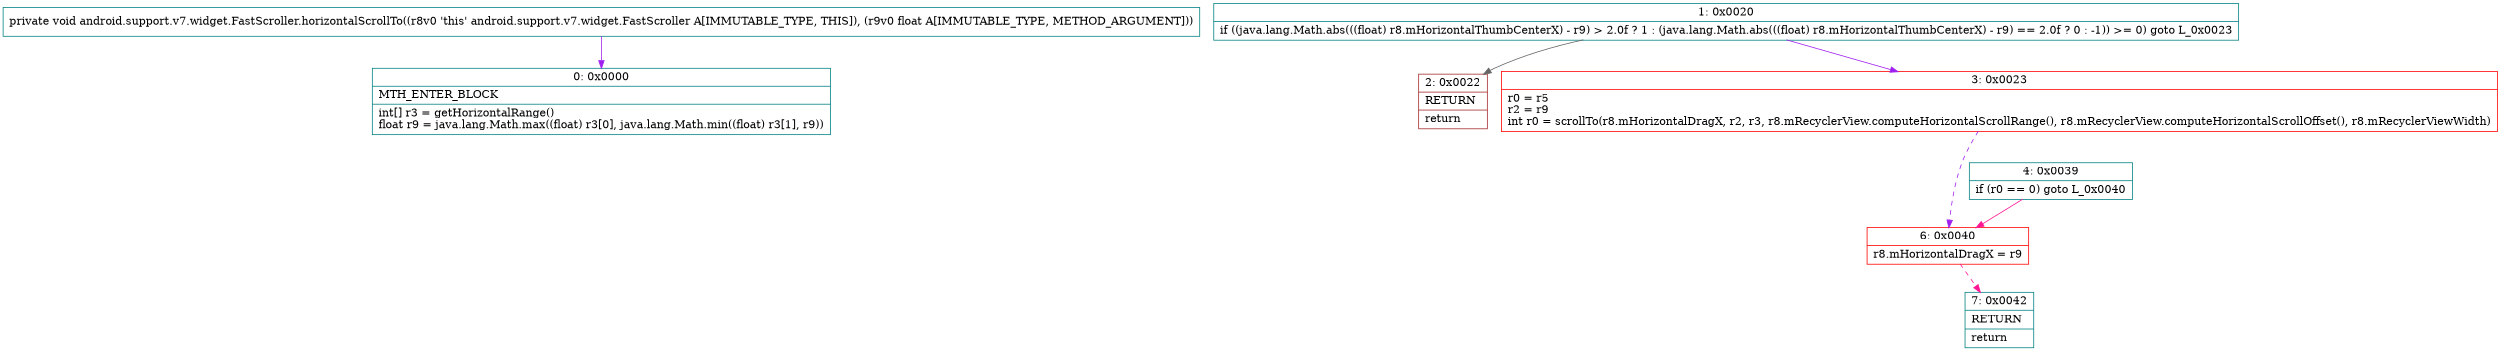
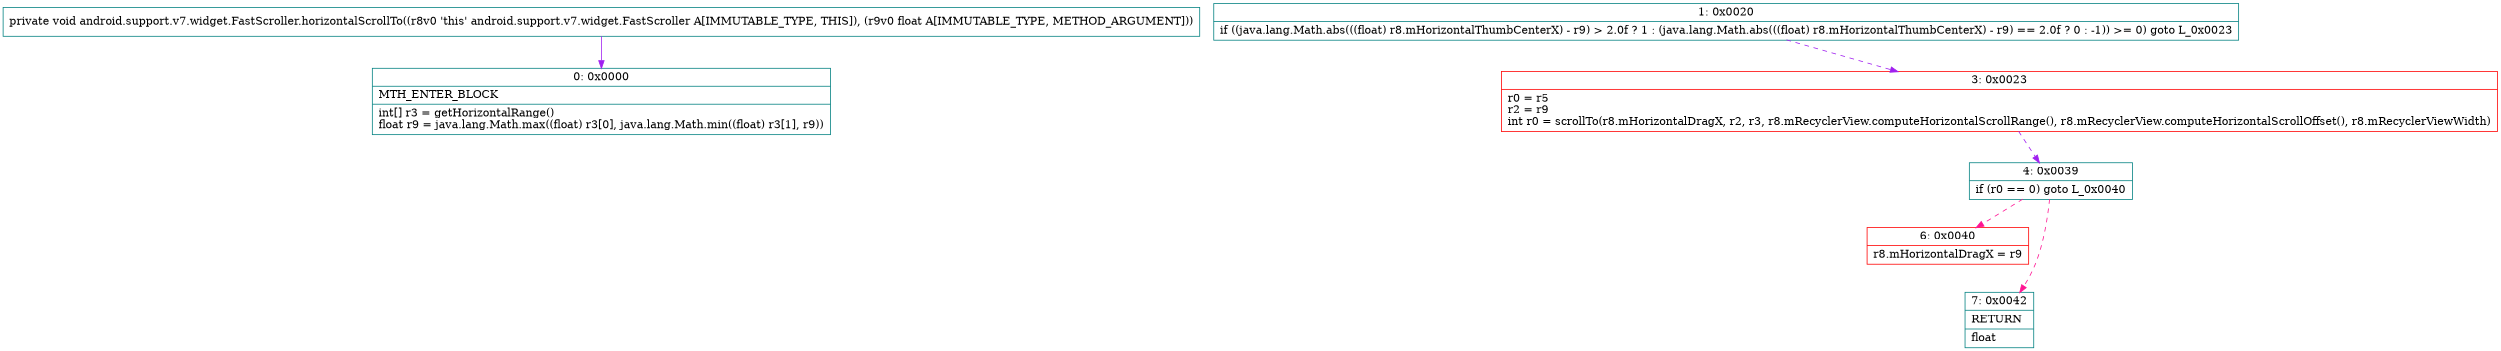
edge "1: 0x0020" -> "3: 0x0023": style solid -> dashed
node "2: 0x0022": removed
edge "3: 0x0023" -> "6: 0x0040": now "3: 0x0023" -> "4: 0x0039"
edge "4: 0x0039" -> "6: 0x0040": style solid -> dashed
edge "6: 0x0040" -> "7: 0x0042": now "4: 0x0039" -> "7: 0x0042"
node "7: 0x0042": text "return" -> "float"
